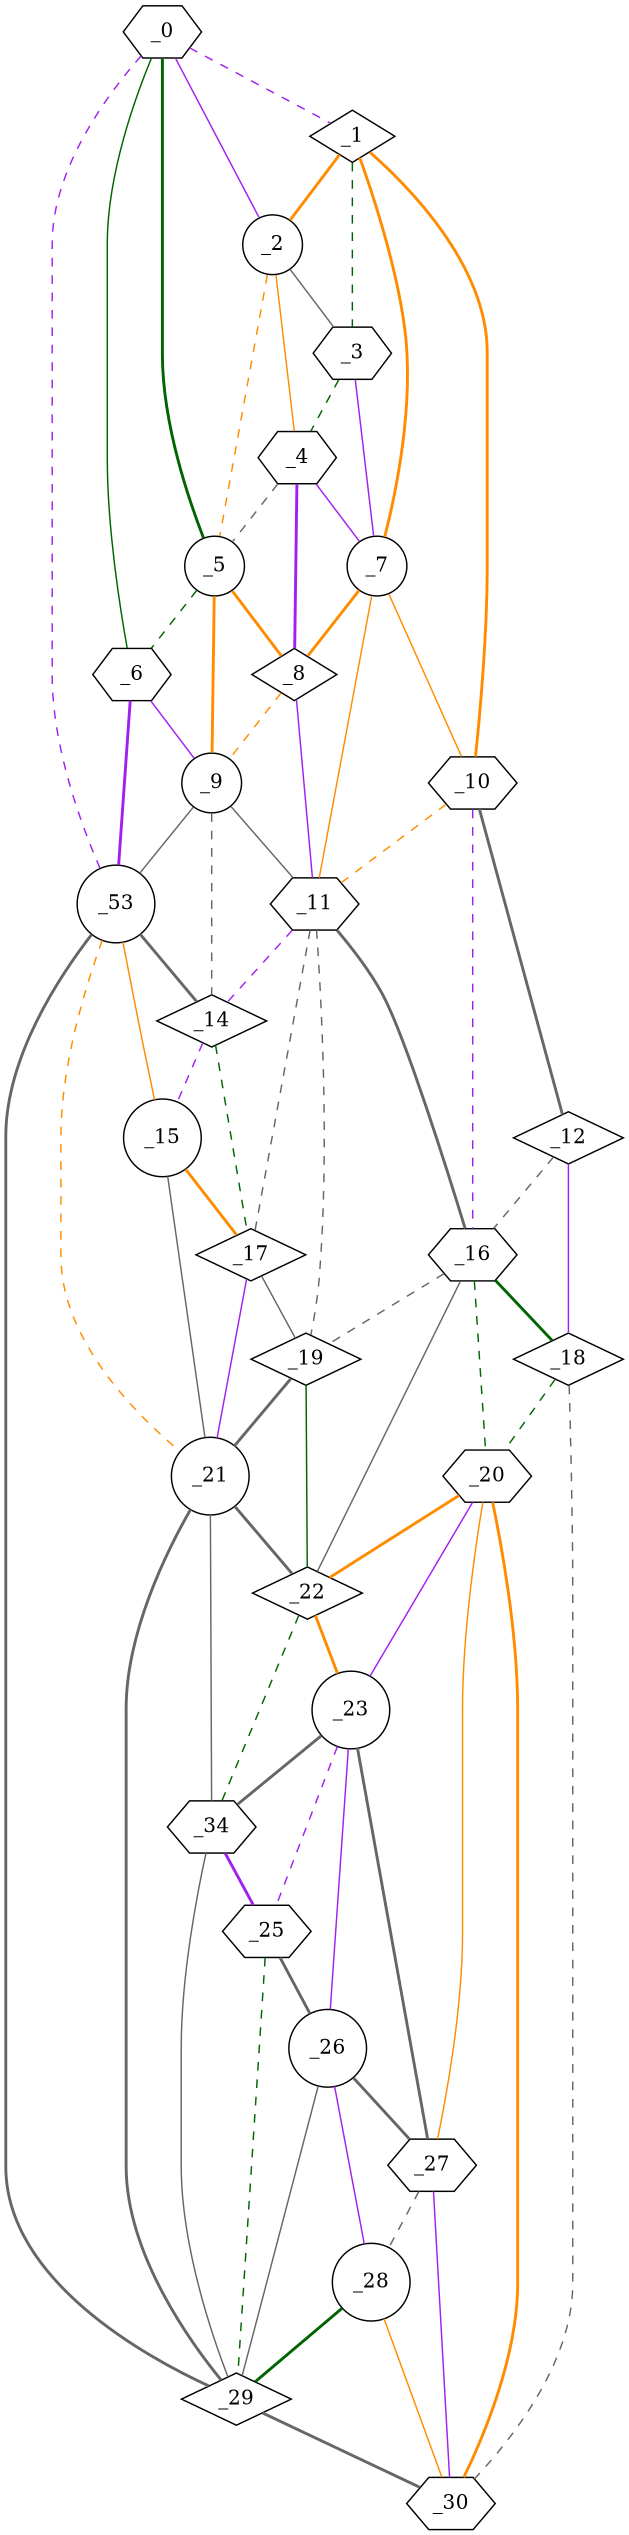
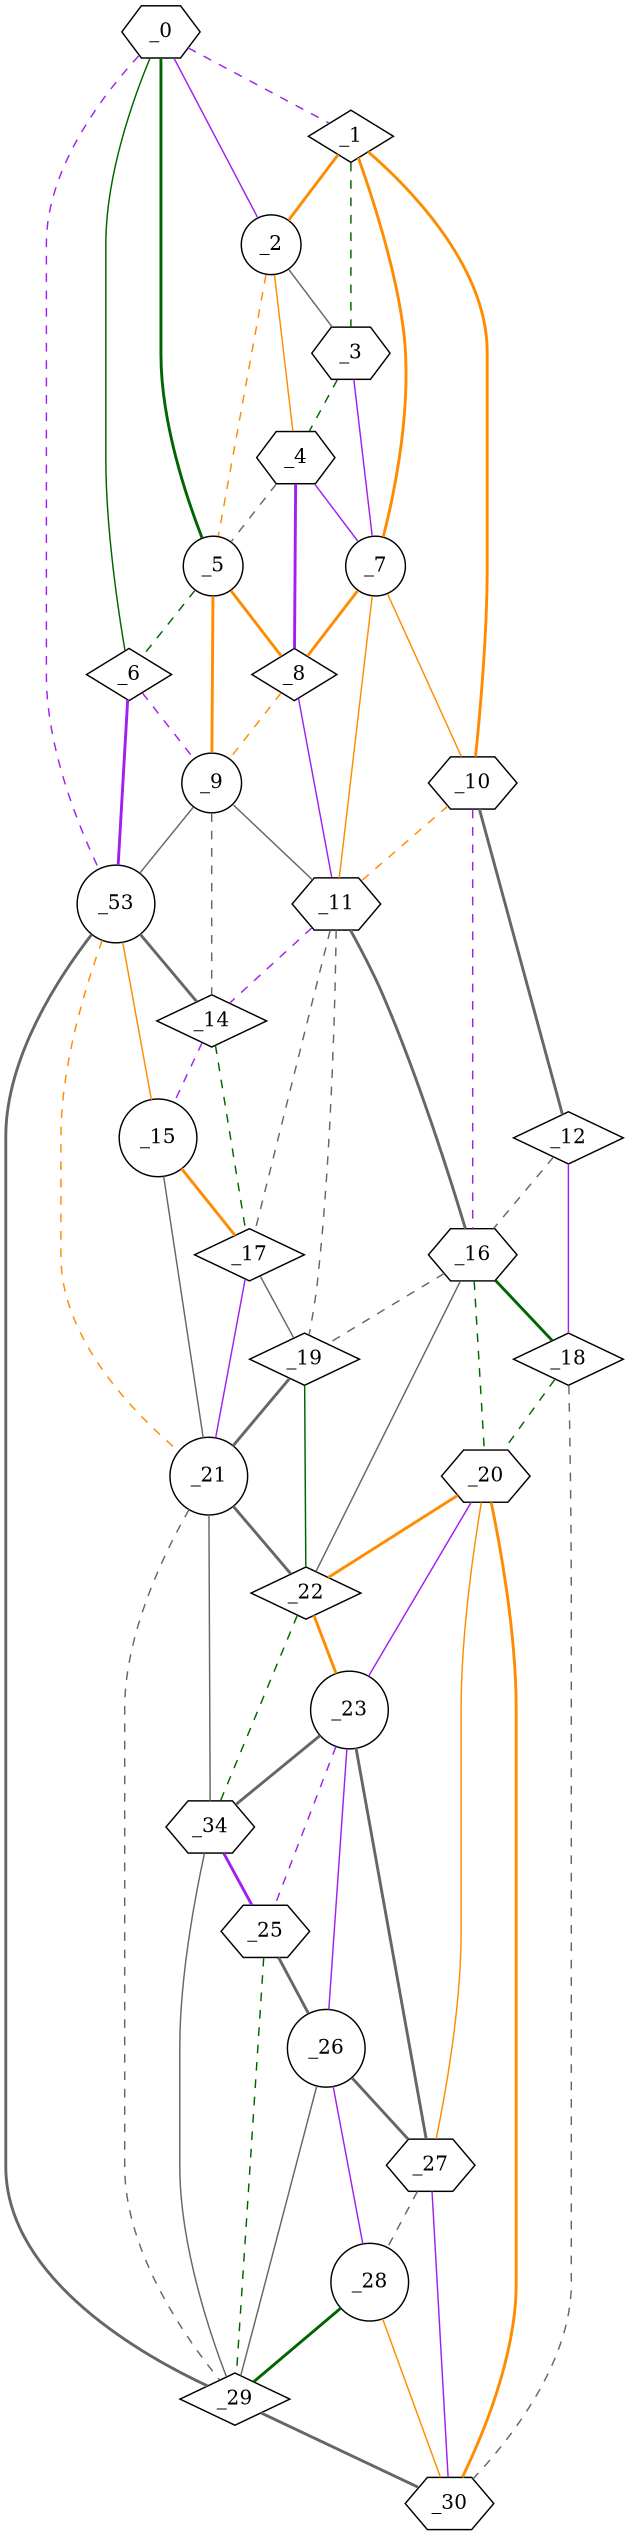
node "_6": shape hexagon -> diamond
edge "_6" -- "_9": style solid -> dashed
edge "_21" -- "_29": style bold -> dashed
